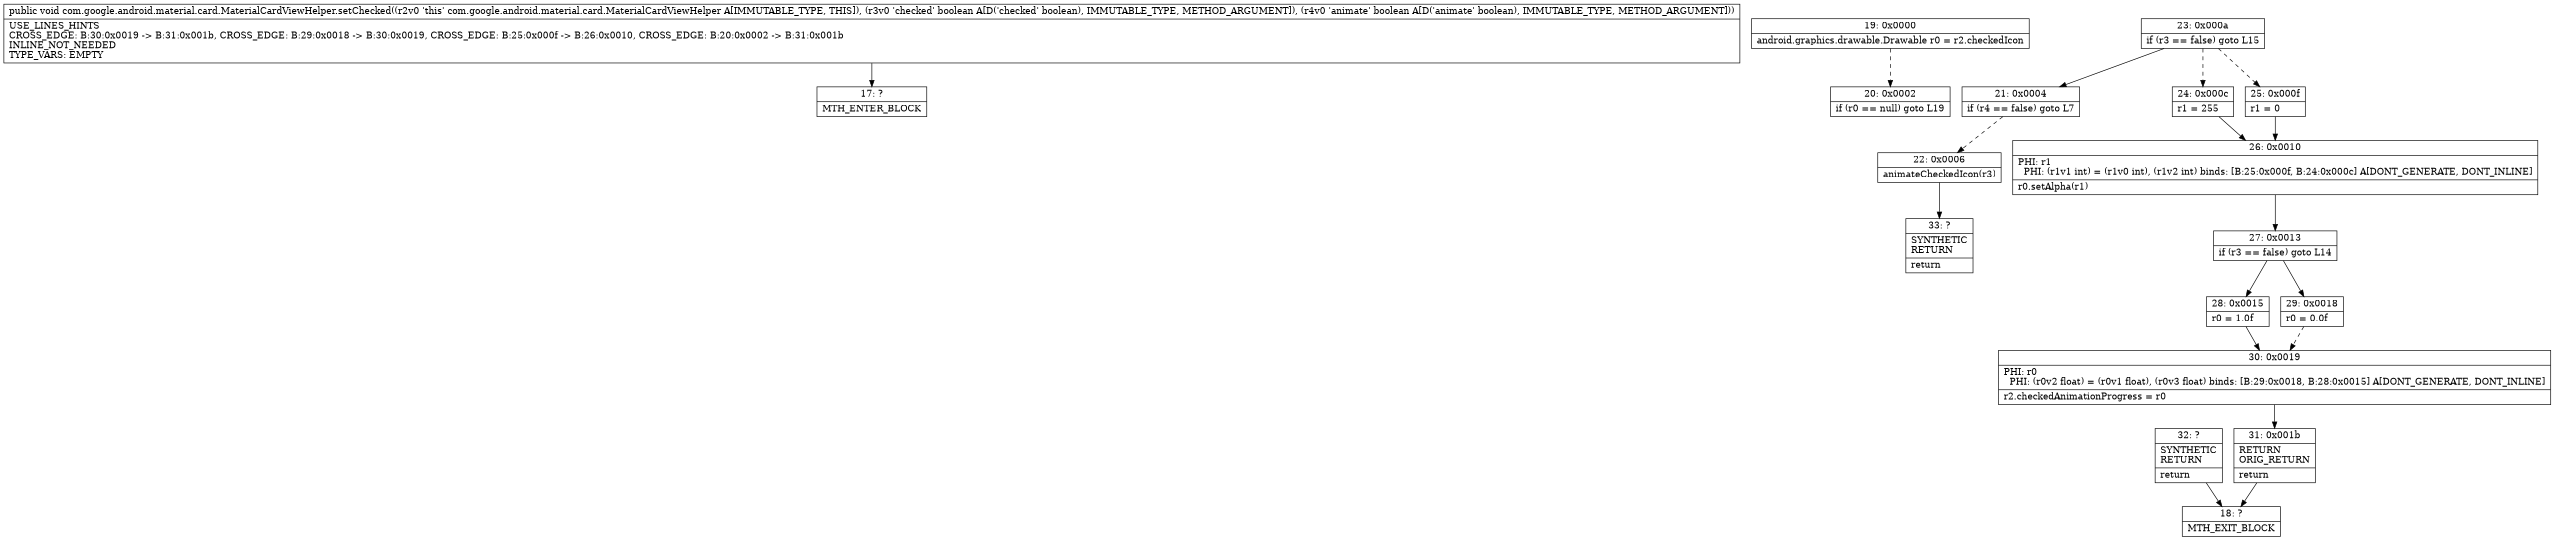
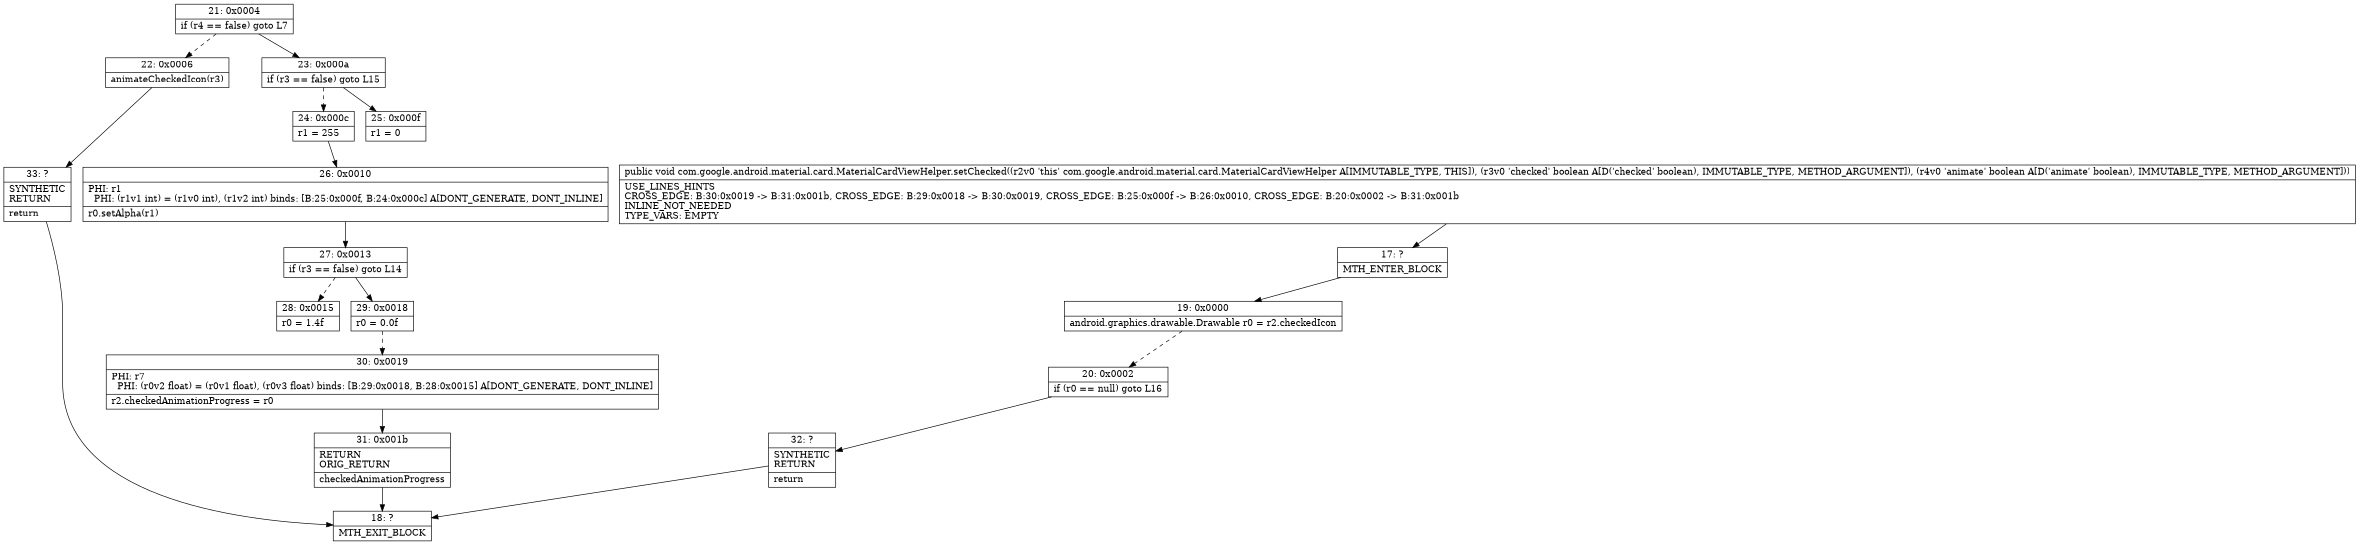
edge "23: 0x000a" -> "25: 0x000f": style dashed -> solid
edge "23: 0x000a" -> "21: 0x0004": reversed
node "20: 0x0002": text "if (r0 == null) goto L19" -> "if (r0 == null) goto L16"
edge "25: 0x000f" -> "26: 0x0010": removed
edge "27: 0x0013" -> "28: 0x0015": style solid -> dashed
edge "17: ?" -> "19: 0x0000": added
node "28: 0x0015": text "r0 = 1.0f" -> "r0 = 1.4f"
edge "28: 0x0015" -> "30: 0x0019": removed
node "30: 0x0019": text "PHI: r0" -> "PHI: r7"
edge "20: 0x0002" -> "32: ?": added
edge "33: ?" -> "18: ?": added
node "31: 0x001b": text "return" -> "checkedAnimationProgress"
